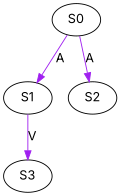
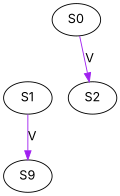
edge "S0" -> "S1": removed, label "A"
edge "S0" -> "S2": label "A" -> "V"
node "S3": label "S3" -> "S9"
